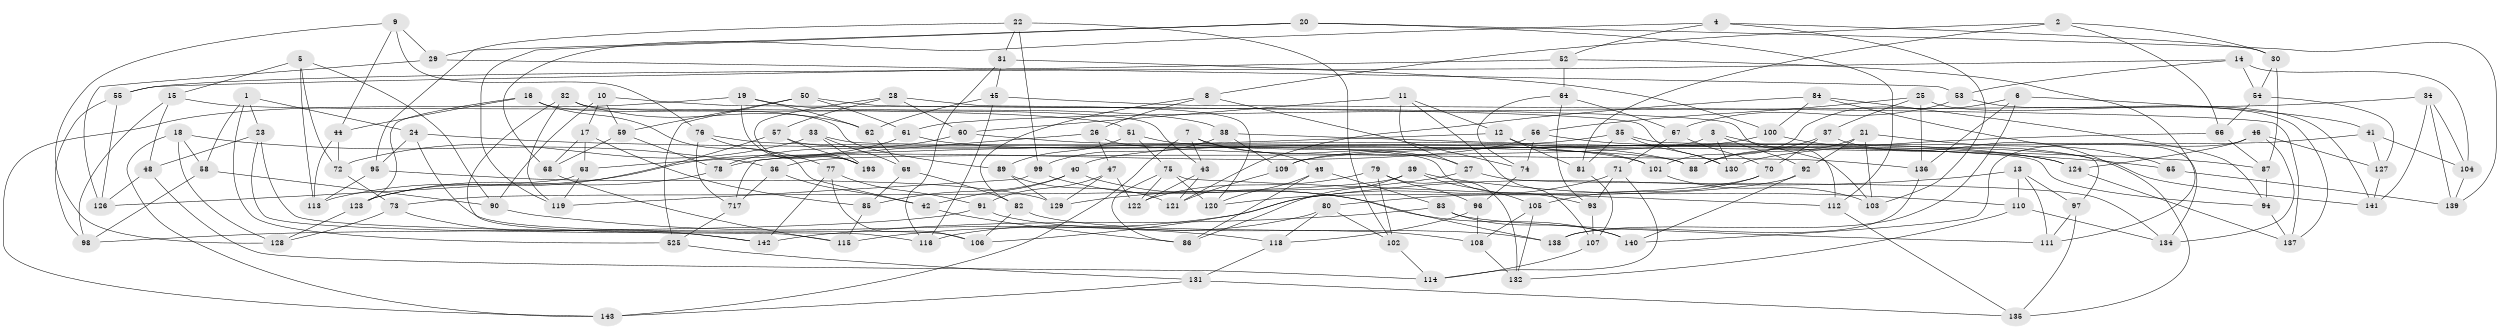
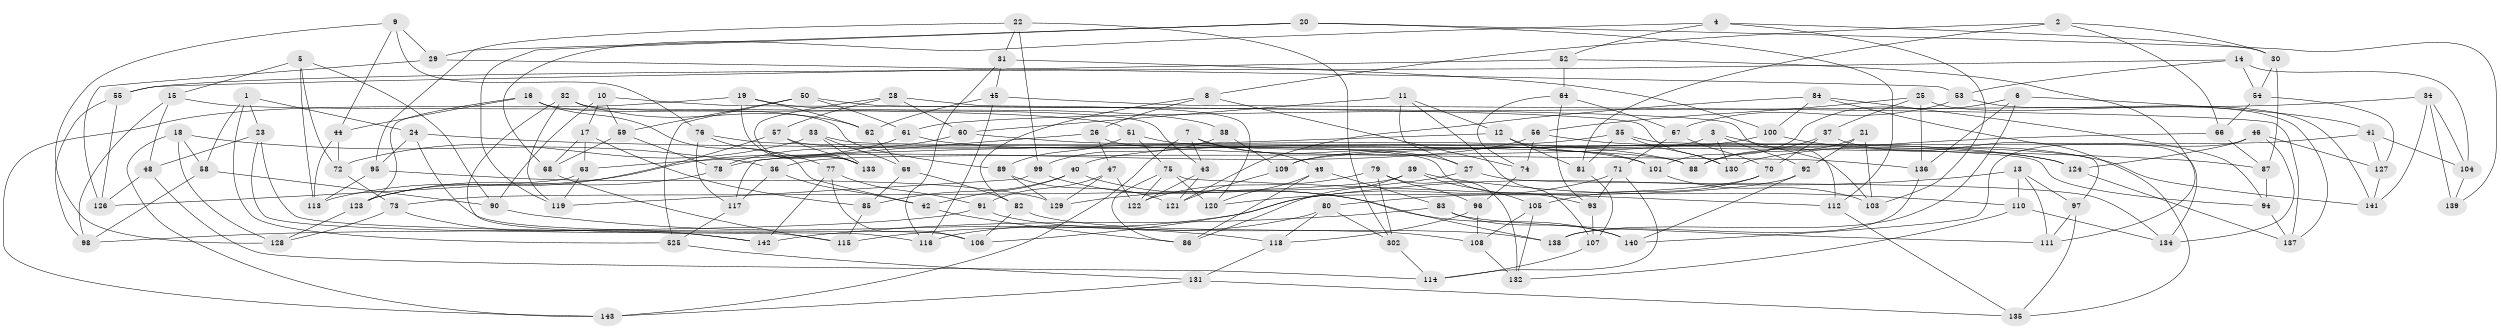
node "193": label "193" -> "133"
node "65": removed
node "717": label "717" -> "117"
node "102": label "102" -> "302"
